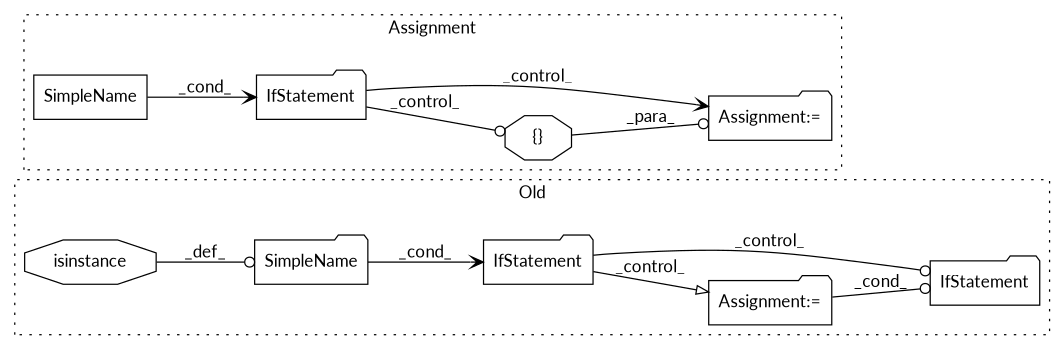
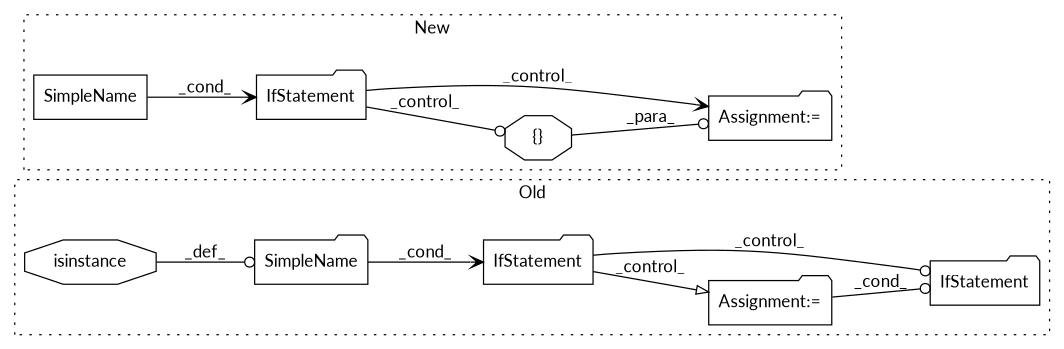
cluster "Assignment": label "Assignment" -> "New"
